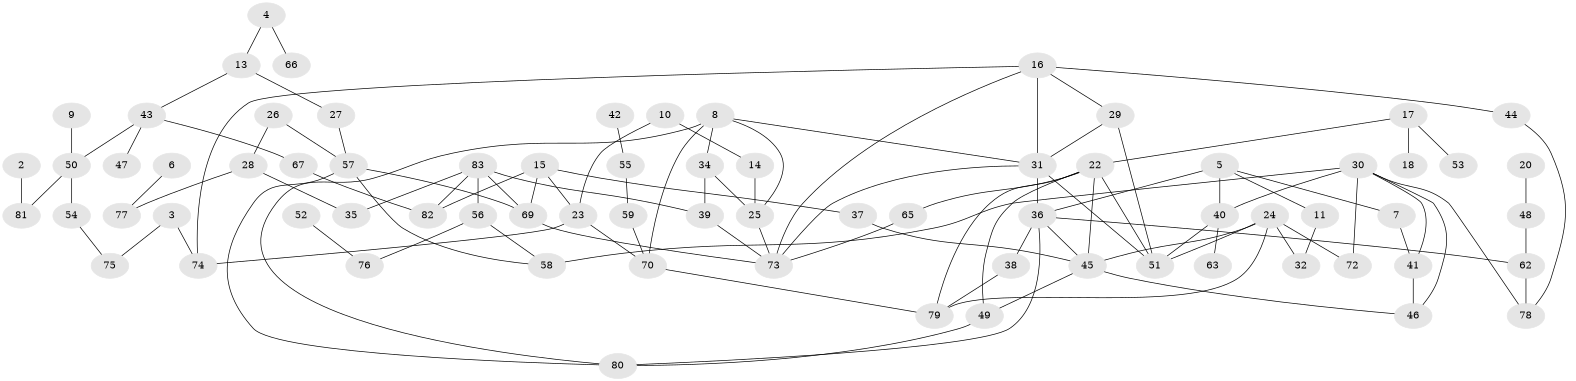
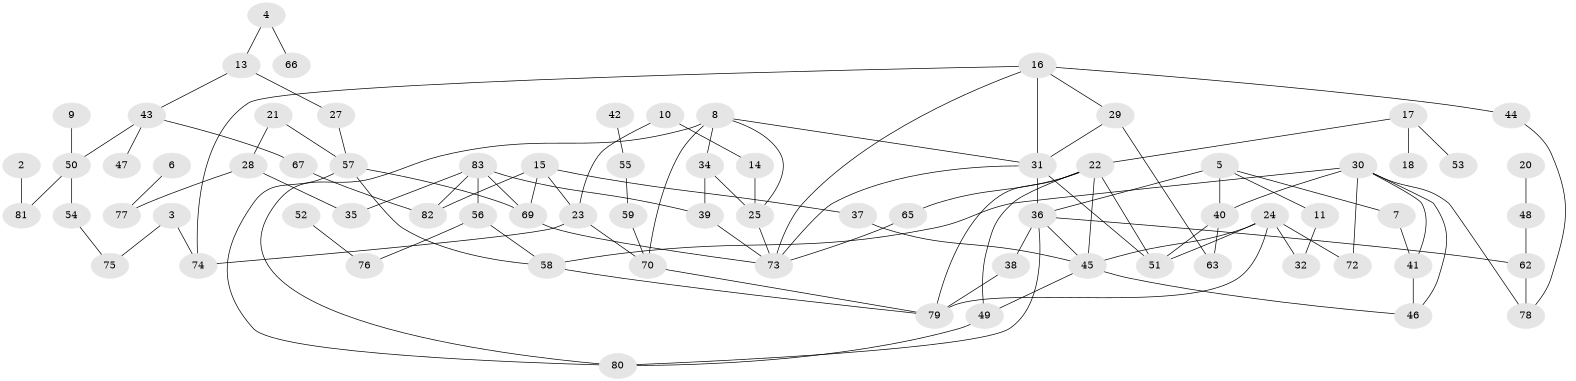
node "26": label "26" -> "21"
edge "29" -- "51": now "29" -- "63"
edge "58" -- "79": added
